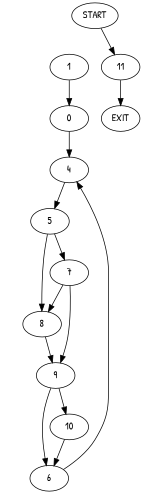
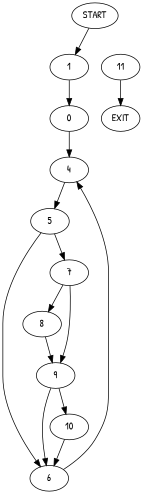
edge "START" -> "11": now "START" -> "1"
edge "5" -> "8": now "5" -> "6"
